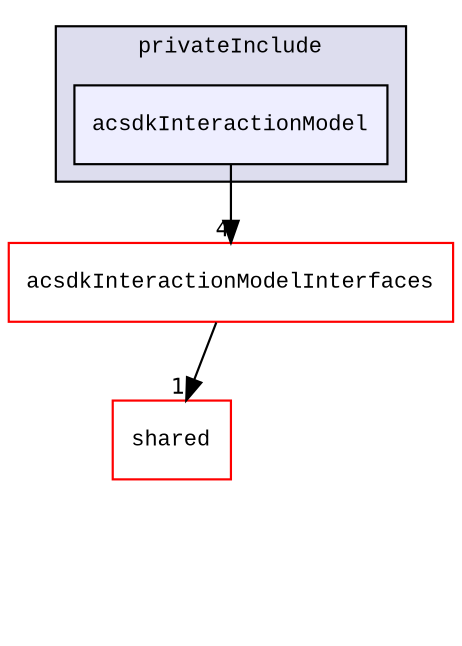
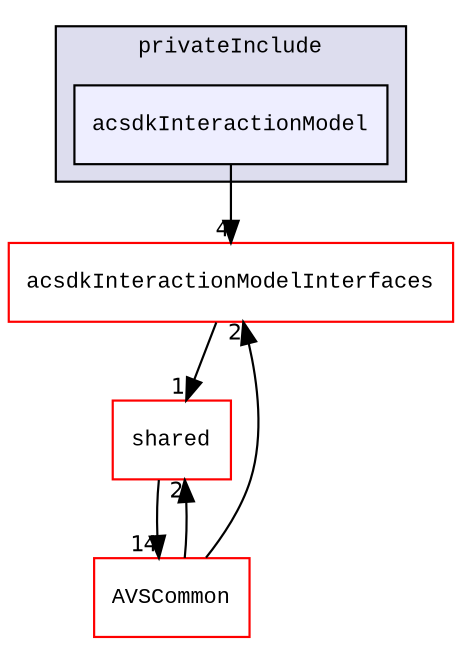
node "AVSCommon": added
